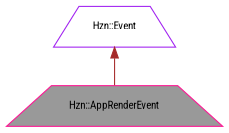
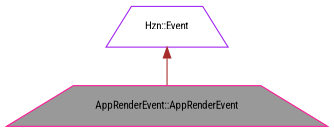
node "Hzn::AppRenderEvent": label "Hzn::AppRenderEvent" -> "AppRenderEvent::AppRenderEvent"
